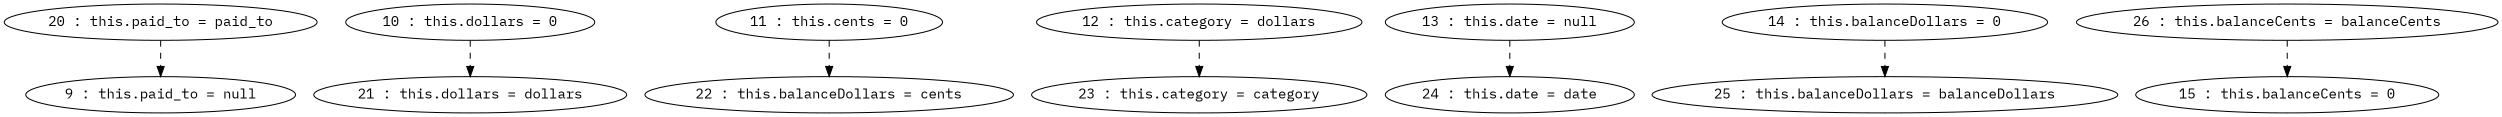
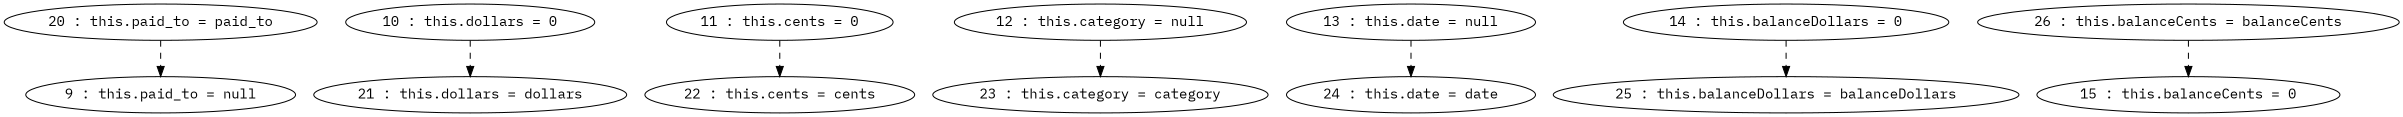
node "12 : this.category = dollars": label "12 : this.category = dollars" -> "12 : this.category = null"
node "22 : this.balanceDollars = cents": label "22 : this.balanceDollars = cents" -> "22 : this.cents = cents"
